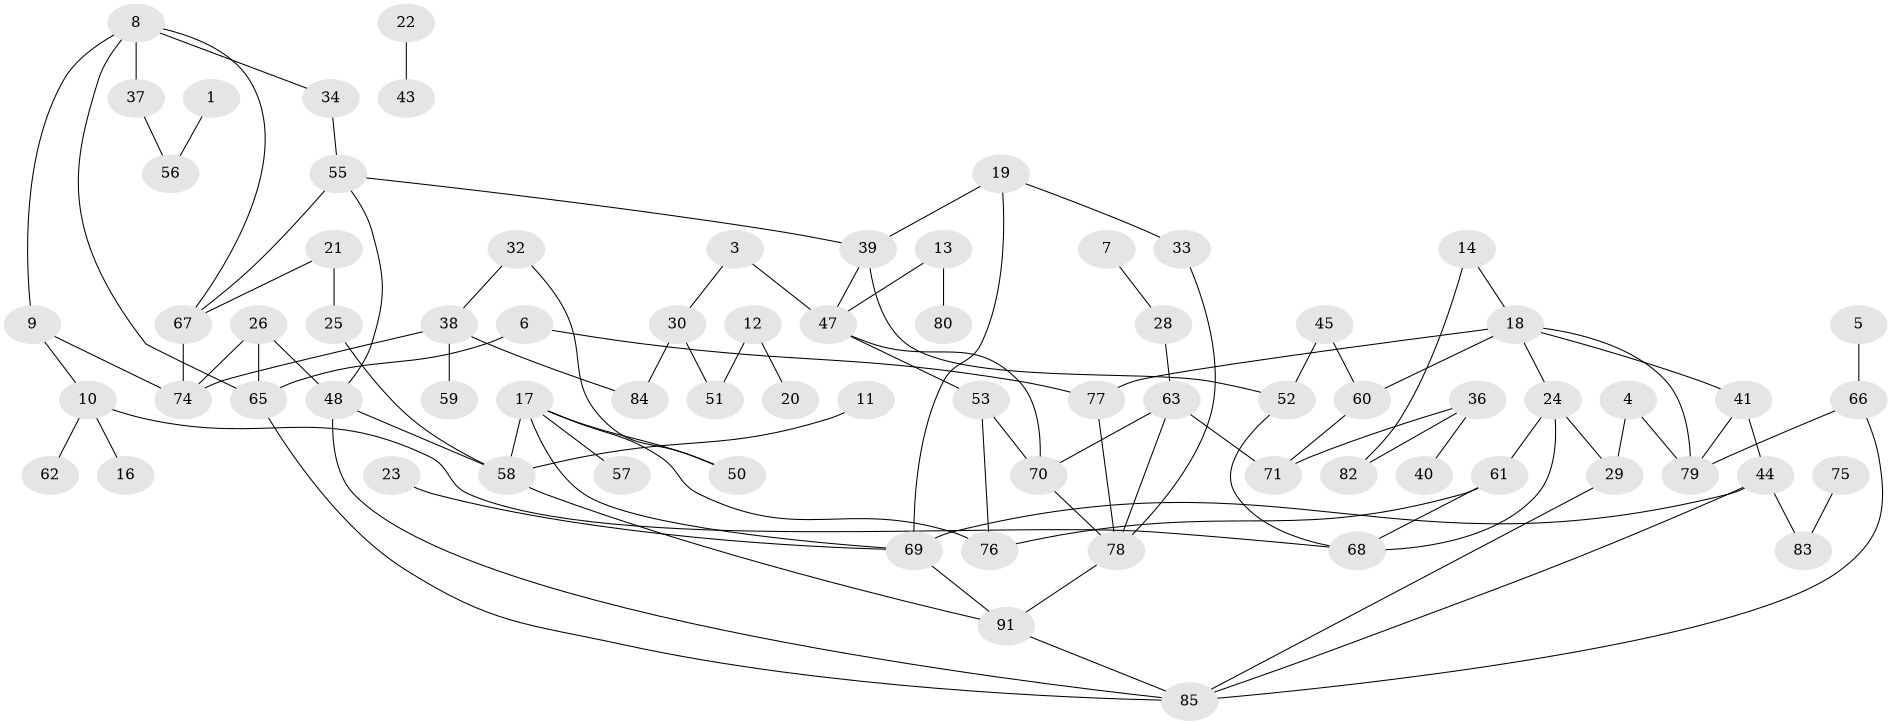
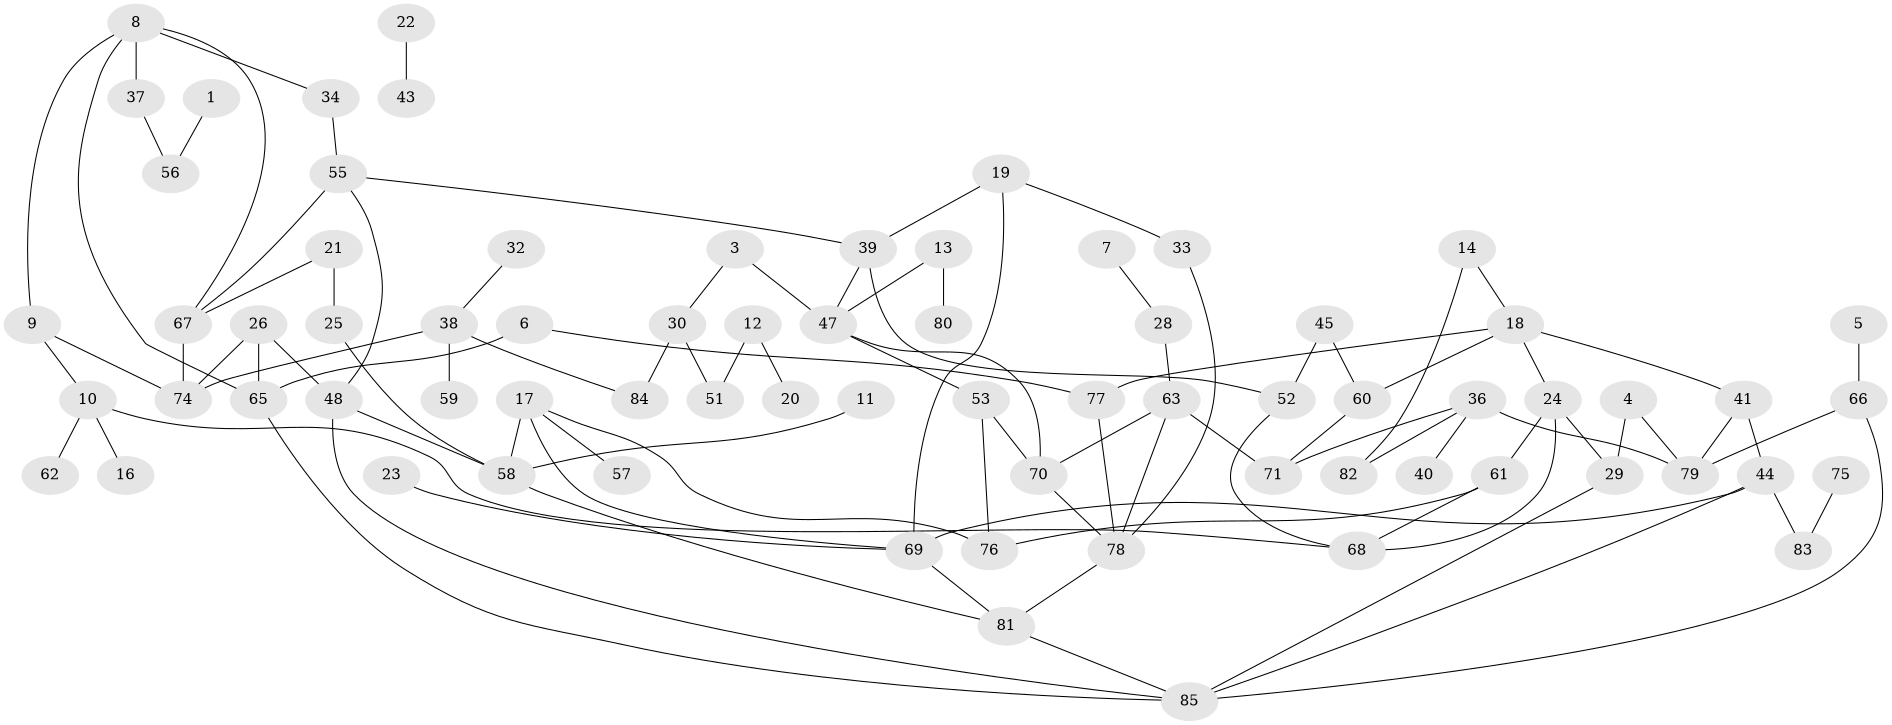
edge "18" -- "79": now "36" -- "79"
node "50": removed
node "91": label "91" -> "81"
